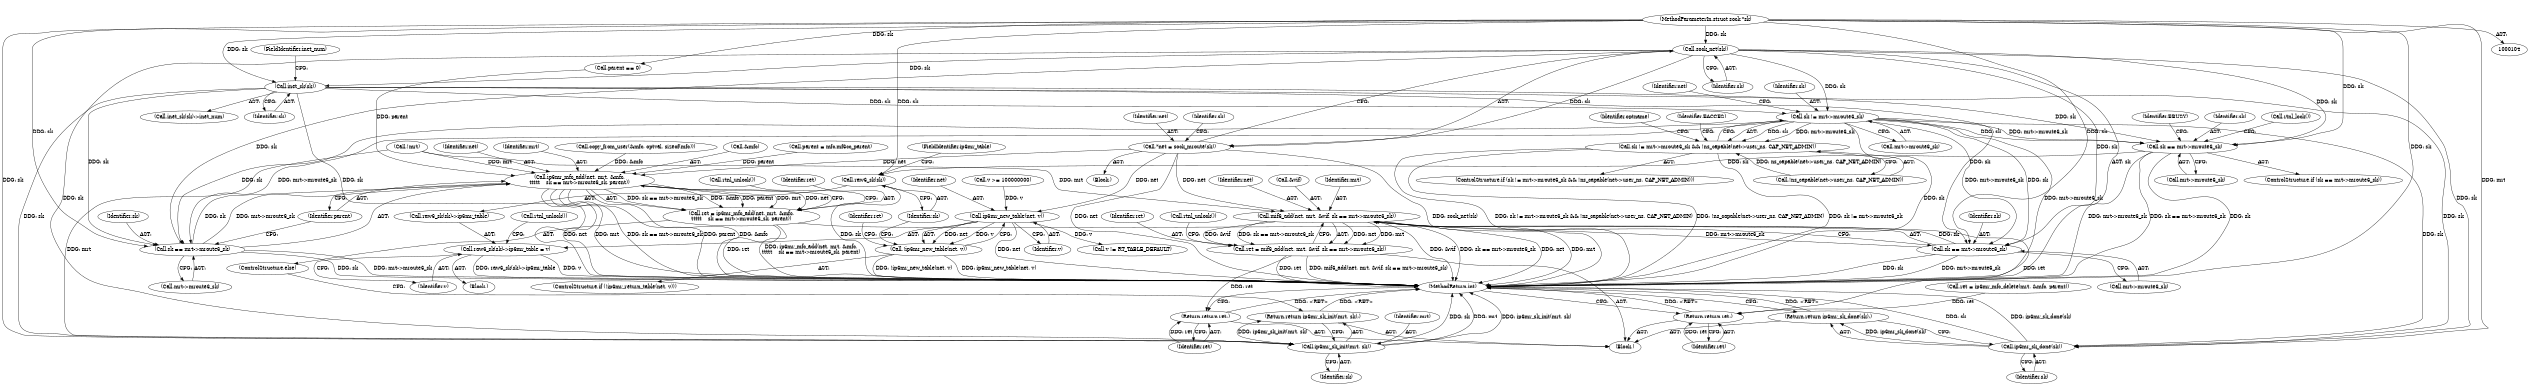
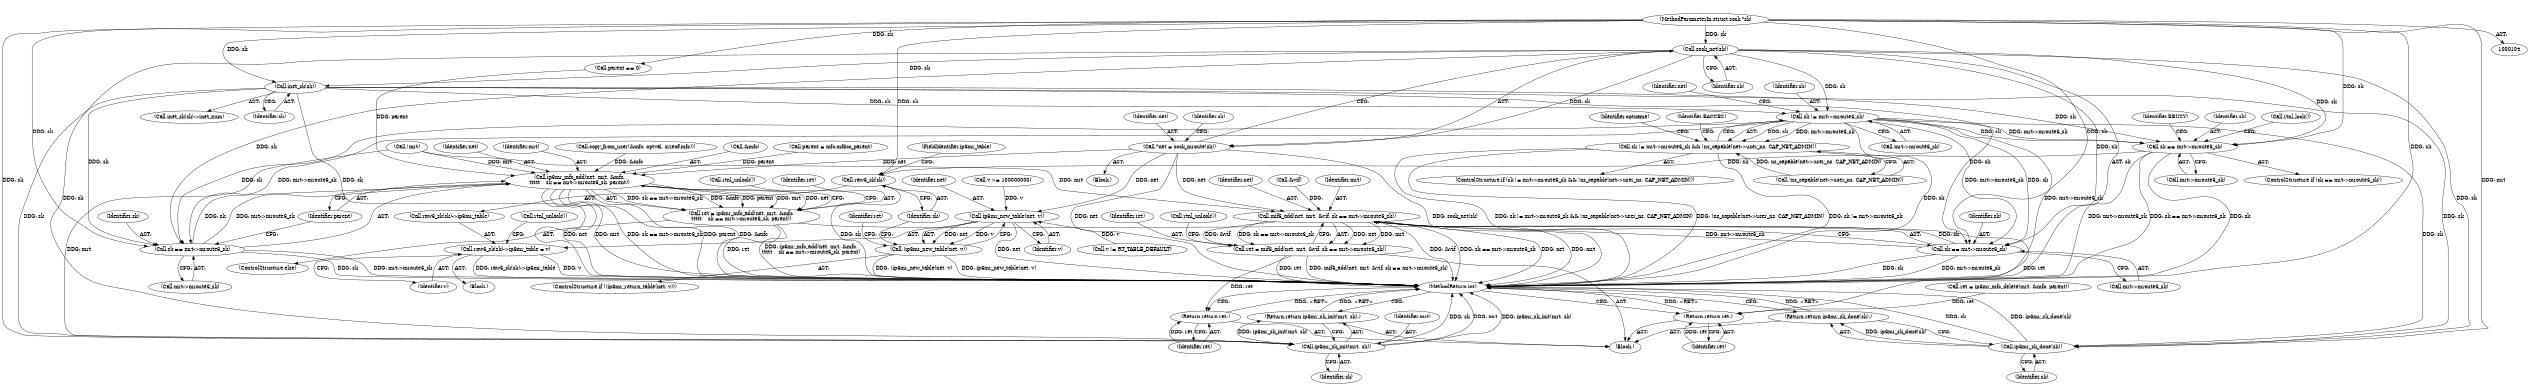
node "(FieldIdentifier,inet_num)": removed
edge "(Call,&vif)" -> "(Call,mif6_add(net, mrt, &vif, sk == mrt->mroute6_sk))": label "AST: " -> "DDG: "
edge "(Call,ip6mr_new_table(net, v))" -> "(Call,v != RT_TABLE_DEFAULT)": reversed
edge "(ControlStructure,else)" -> "(Return,return ip6mr_sk_init(mrt, sk);)": now "(MethodReturn,int)" -> "(Return,return ip6mr_sk_init(mrt, sk);)"
